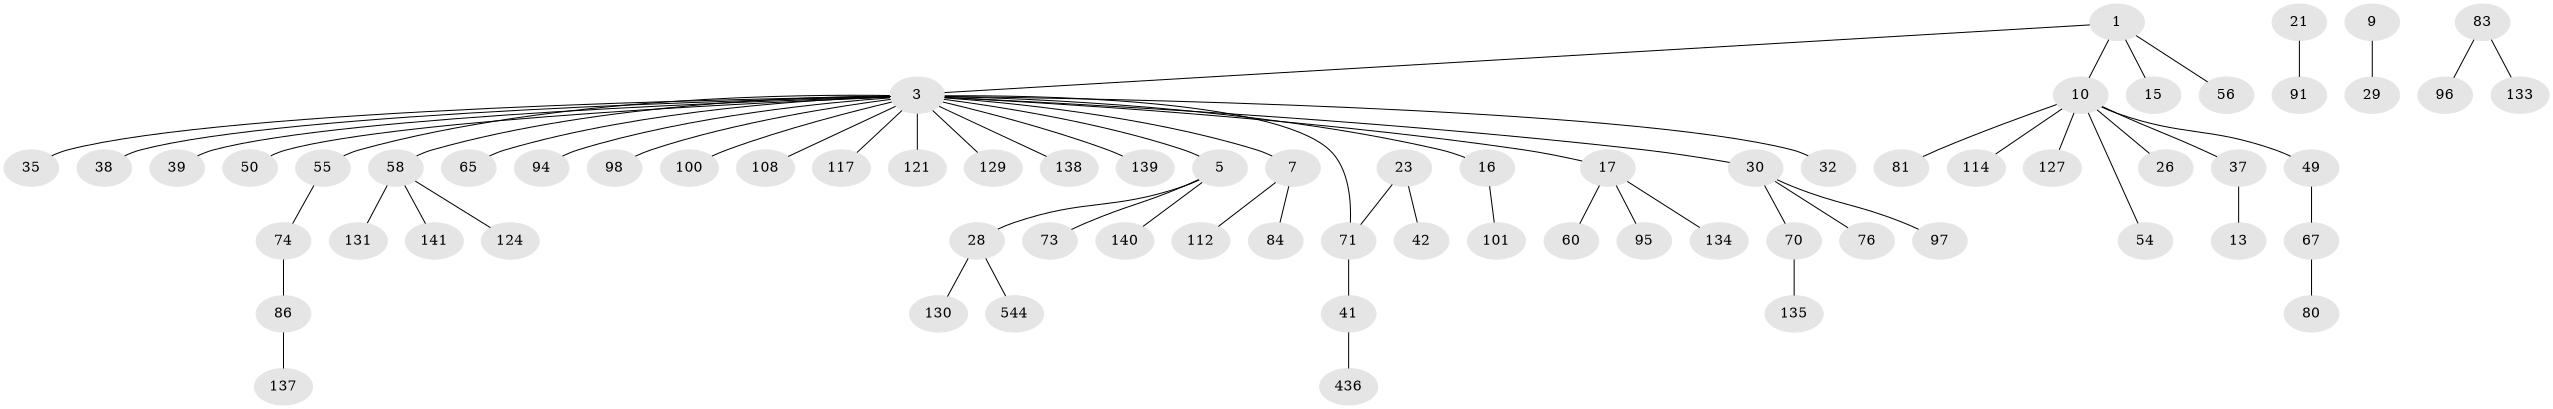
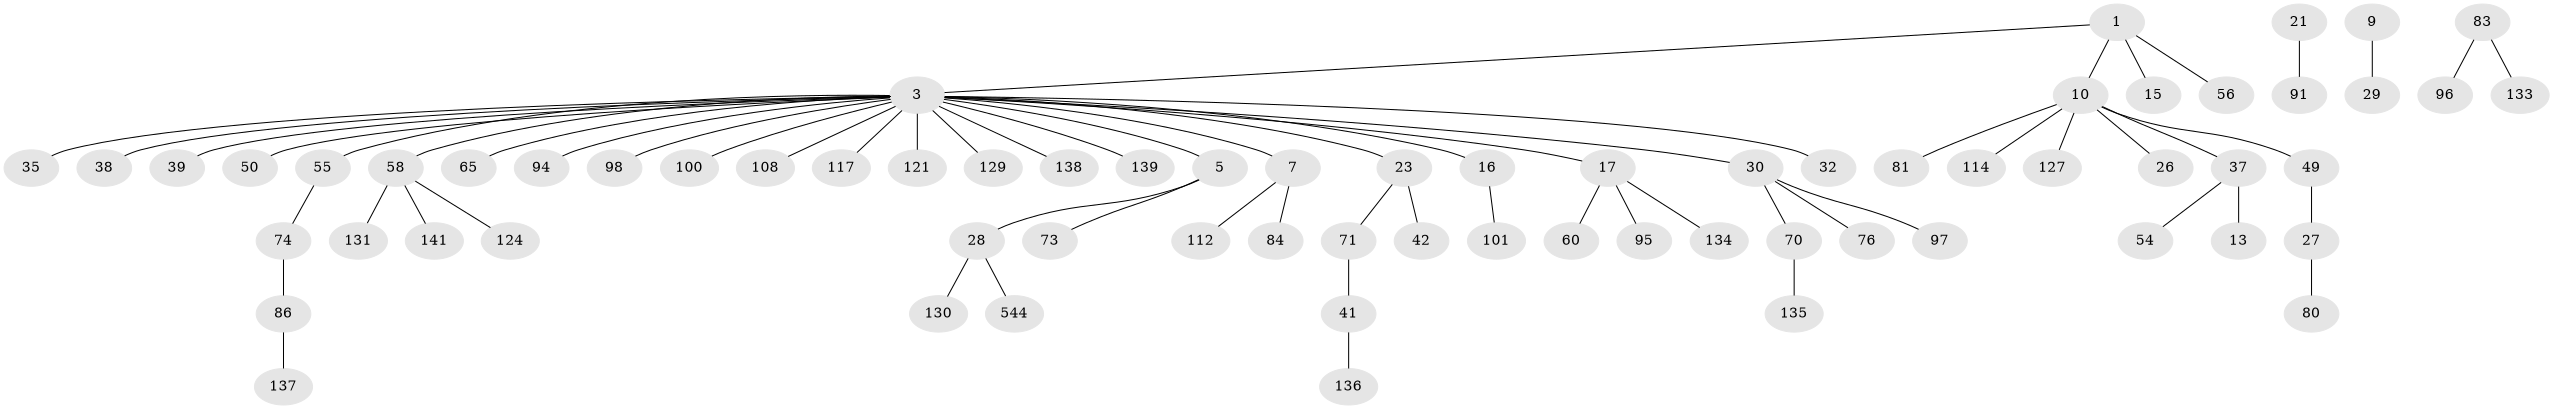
edge "3" -- "71": now "3" -- "23"
edge "10" -- "54": now "37" -- "54"
node "140": removed
node "67": label "67" -> "27"
node "436": label "436" -> "136"
